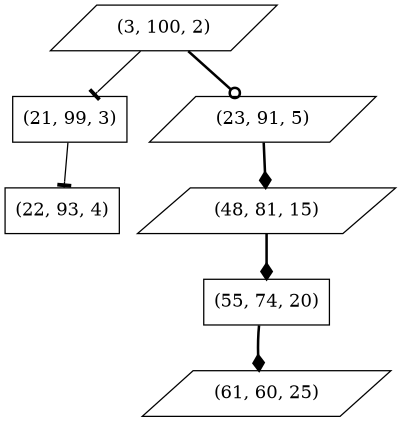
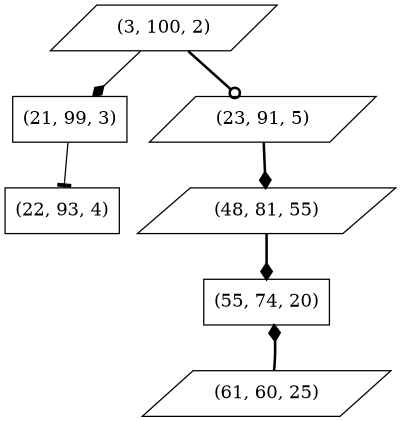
edge "(3, 100, 2)" -> "(21, 99, 3)": arrowhead tee -> diamond
node "(48, 81, 15)": label "(48, 81, 15)" -> "(48, 81, 55)"
edge "(55, 74, 20)" -> "(61, 60, 25)": reversed
